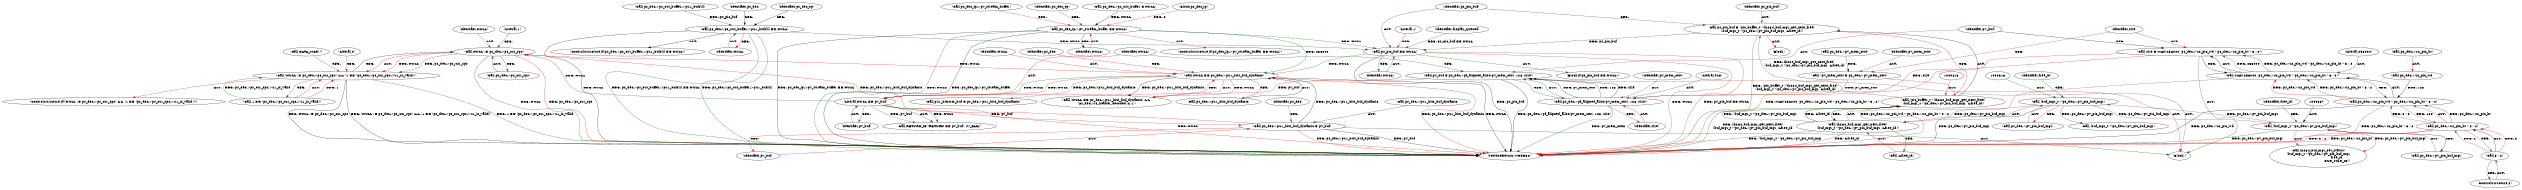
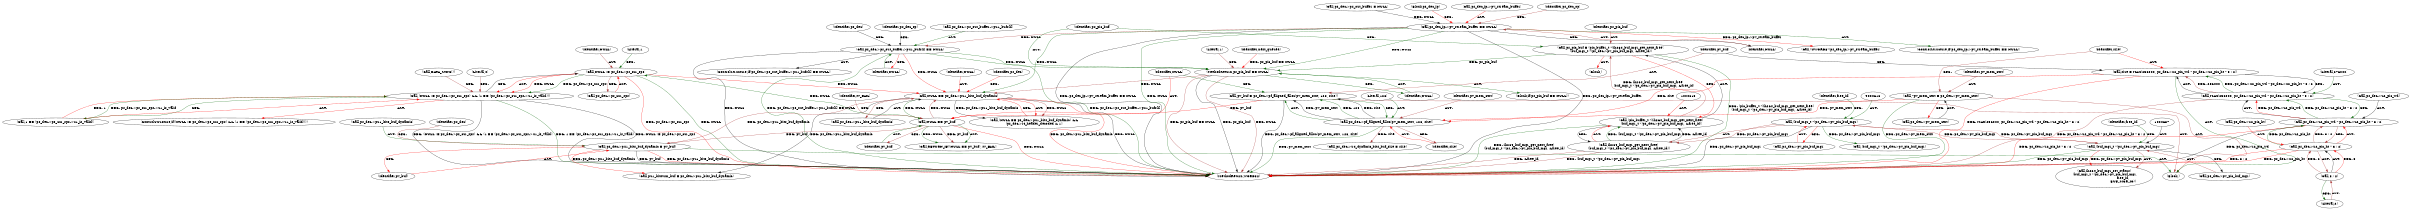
edge "(Call,ps_dec->ps_out_buffer->pu1_bufs[i])" -> "(Call,ps_dec->ps_out_buffer->pu1_bufs[i] == NULL)": label "DDG: ps_pic_buf" -> "AST: "
edge "(Call,ps_dec_ip->pv_stream_buffer)" -> "(Call,ps_dec_ip->pv_stream_buffer == NULL)": label "CFG: " -> "AST: "
edge "(Block,ps_dec_ip)" -> "(Call,ps_dec_ip->pv_stream_buffer == NULL)": label "DDG: 2" -> "CFG: "
node "(Identifier,display_queued)": label "(Identifier,display_queued)" -> "(Identifier,next_queued)"
edge "(Call,ps_dec_ip->pv_stream_buffer == NULL)" -> "(Call,ps_dec->ps_out_buffer->pu1_bufs[i] == NULL)": added, label "DDG: NULL"
edge "(Call,ps_dec_ip->pv_stream_buffer == NULL)" -> "(ControlStructure,if(ps_dec_ip->pv_stream_buffer == NULL))": color brown -> darkgreen
node "(Call,(UWORD8*)ps_dec_ip->pv_stream_buffer)": added
node "(Call,DATA_MGR())": label "(Call,DATA_MGR())" -> "(Call,DATA_SYNC())"
edge "(Call,ps_dec_ip->pv_stream_buffer == NULL)" -> "(Call,NULL == ps_dec->pu1_bits_buf_dynamic)": label "DDG: 256000" -> "DDG: NULL"
node "(Call,ps_pic_buf == NULL)": label "(Call,ps_pic_buf == NULL)" -> "(MethodReturn,ps_pic_buf == NULL)"
node "(Literal,256000)": label "(Literal,256000)" -> "(Literal,276000)"
edge "(Call,NULL != ps_dec->ps_cur_sps)" -> "(Call,ps_dec->ps_cur_sps)": color darkgreen -> brown
edge "(Call,ps_dec->u2_pic_ht)" -> "(Call,ps_dec->u2_pic_wd)": now "(Call,ps_dec->u2_pic_ht)" -> "(Call,ps_dec->u2_pic_ht * 3 / 2)"
edge "(Call,ps_dec->pv_mem_ctxt)" -> "(Call,*pv_mem_ctxt = ps_dec->pv_mem_ctxt)": label "DDG: " -> "AST: "
edge "(Call,ps_dec->ps_cur_sps)" -> "(Call,NULL != ps_dec->ps_cur_sps)": color darkgreen -> red
node "(Literal,928)": label "(Literal,928)" -> "(Literal,128)"
node "1000616": label "1000616" -> "9000616"
edge "(Call,ps_dec->ps_out_buffer->pu1_bufs[i] == NULL)" -> "(Call,NULL == ps_dec->pu1_bits_buf_dynamic)": added, label "DDG: NULL"
edge "(Call,NULL == ps_dec->pu1_bits_buf_dynamic)" -> "(Call,pu1_bitstrm_buf = ps_dec->pu1_bits_buf_dynamic)": color brown -> black
edge "(Call,ps_dec->pu1_bits_buf_dynamic = pv_buf)" -> "(Call,NULL == ps_dec->pu1_bits_buf_dynamic)": color black -> brown
edge "(Call,ps_dec->u2_pic_wd)" -> "(Call,ps_dec->u2_pic_wd * ps_dec->u2_pic_ht * 3 / 2)": label "DDG: 128" -> "AST: "
edge "(Call,*pv_mem_ctxt = ps_dec->pv_mem_ctxt)" -> "(Call,ps_dec->pf_aligned_alloc(pv_mem_ctxt, 128, size))": color darkgreen -> red
node "(Identifier,IV_FAIL)": added
node "(Literal,NULL == pv_buf)": label "(Literal,NULL == pv_buf)" -> "(Call,NULL == pv_buf)"
edge "(Call,ps_dec->pu1_bits_buf_dynamic = pv_buf)" -> "(Call,NULL != ps_dec->ps_cur_sps)": now "(Call,ps_dec->pu1_bits_buf_dynamic = pv_buf)" -> "(Call,pu1_bitstrm_buf = ps_dec->pu1_bits_buf_dynamic)"
edge "(Call,*pv_mem_ctxt = ps_dec->pv_mem_ctxt)" -> "(Call,ps_dec->pv_mem_ctxt)": added, label "CFG:"
edge "(Call,ps_dec->u2_pic_wd * ps_dec->u2_pic_ht * 3 / 2)" -> "(Call,ps_dec->u2_pic_ht * 3 / 2)": label "DDG: 128" -> "CFG: "
node "(Call,RETURN_IF((RETURN == pv_buf), IV_FAIL))": label "(Call,RETURN_IF((RETURN == pv_buf), IV_FAIL))" -> "(Call,RETURN_IF((NULL == pv_buf), IV_FAIL))"
edge "(Call,ps_dec->pf_aligned_alloc(pv_mem_ctxt, 128, size))" -> "(MethodReturn,WORD32)": label "DDG: pv_mem_mem" -> "DDG: pv_mem_ctxt"
edge "(Call,ps_dec->u2_pic_ht * 3 / 2)" -> "(Call,3 / 2)": label "CFG: " -> "AST: "
node "(Call,ps_dec->u4_dynamic_bits_buf_size = size)": added
node "(Call,&free_id)": removed
edge "(Call,*pv_mem_ctxt = ps_dec->pv_mem_ctxt)" -> "(MethodReturn,WORD32)": added, label "DDG: ps_dec->pv_mem_ctxt"
node "(ControlStructure,2)": label "(ControlStructure,2)" -> "(Literal,2)"
